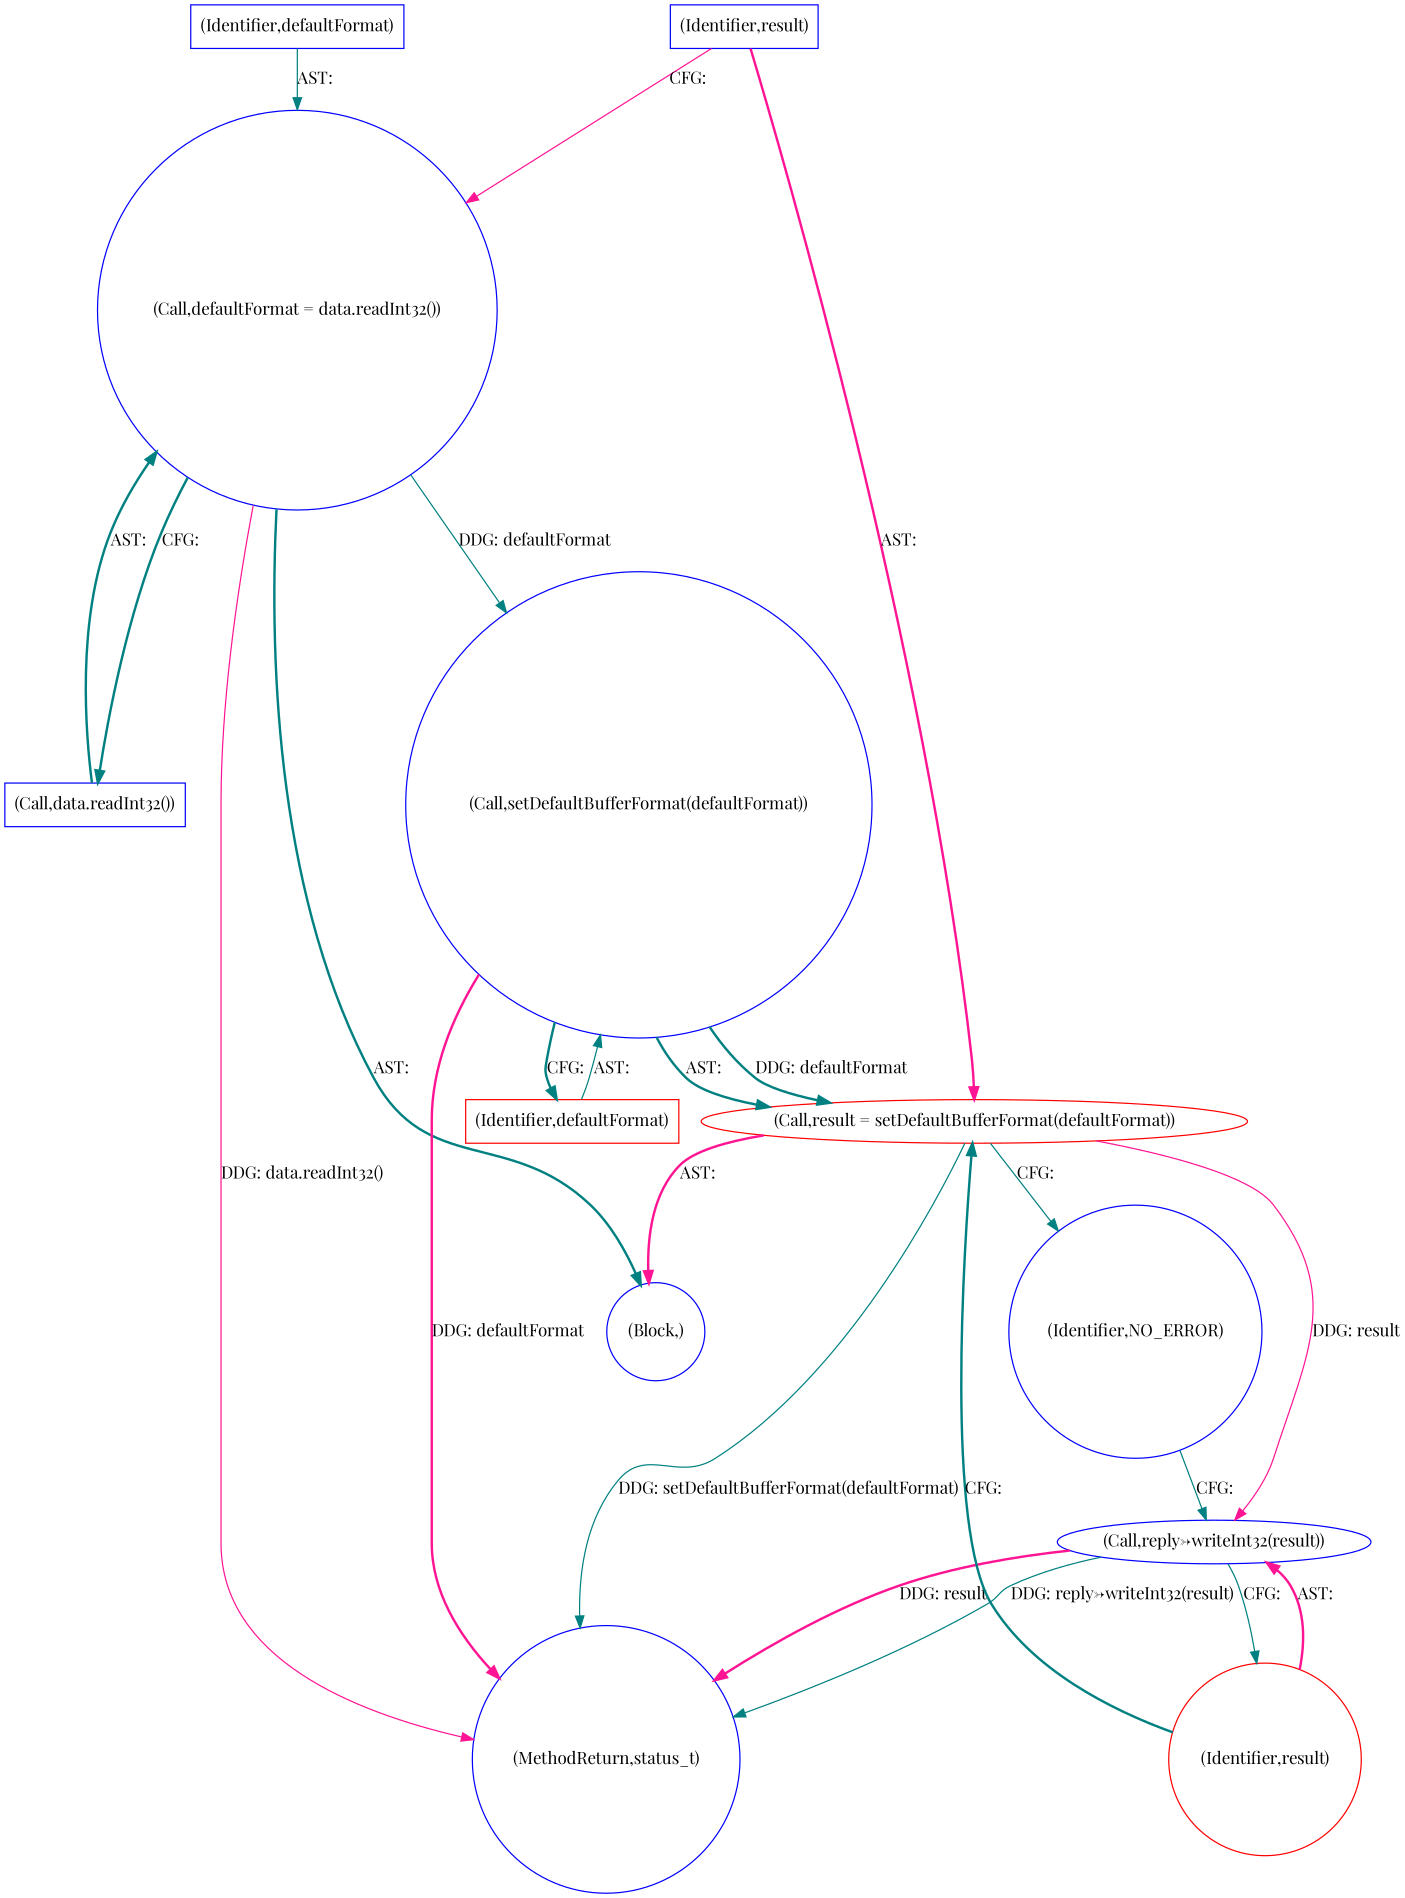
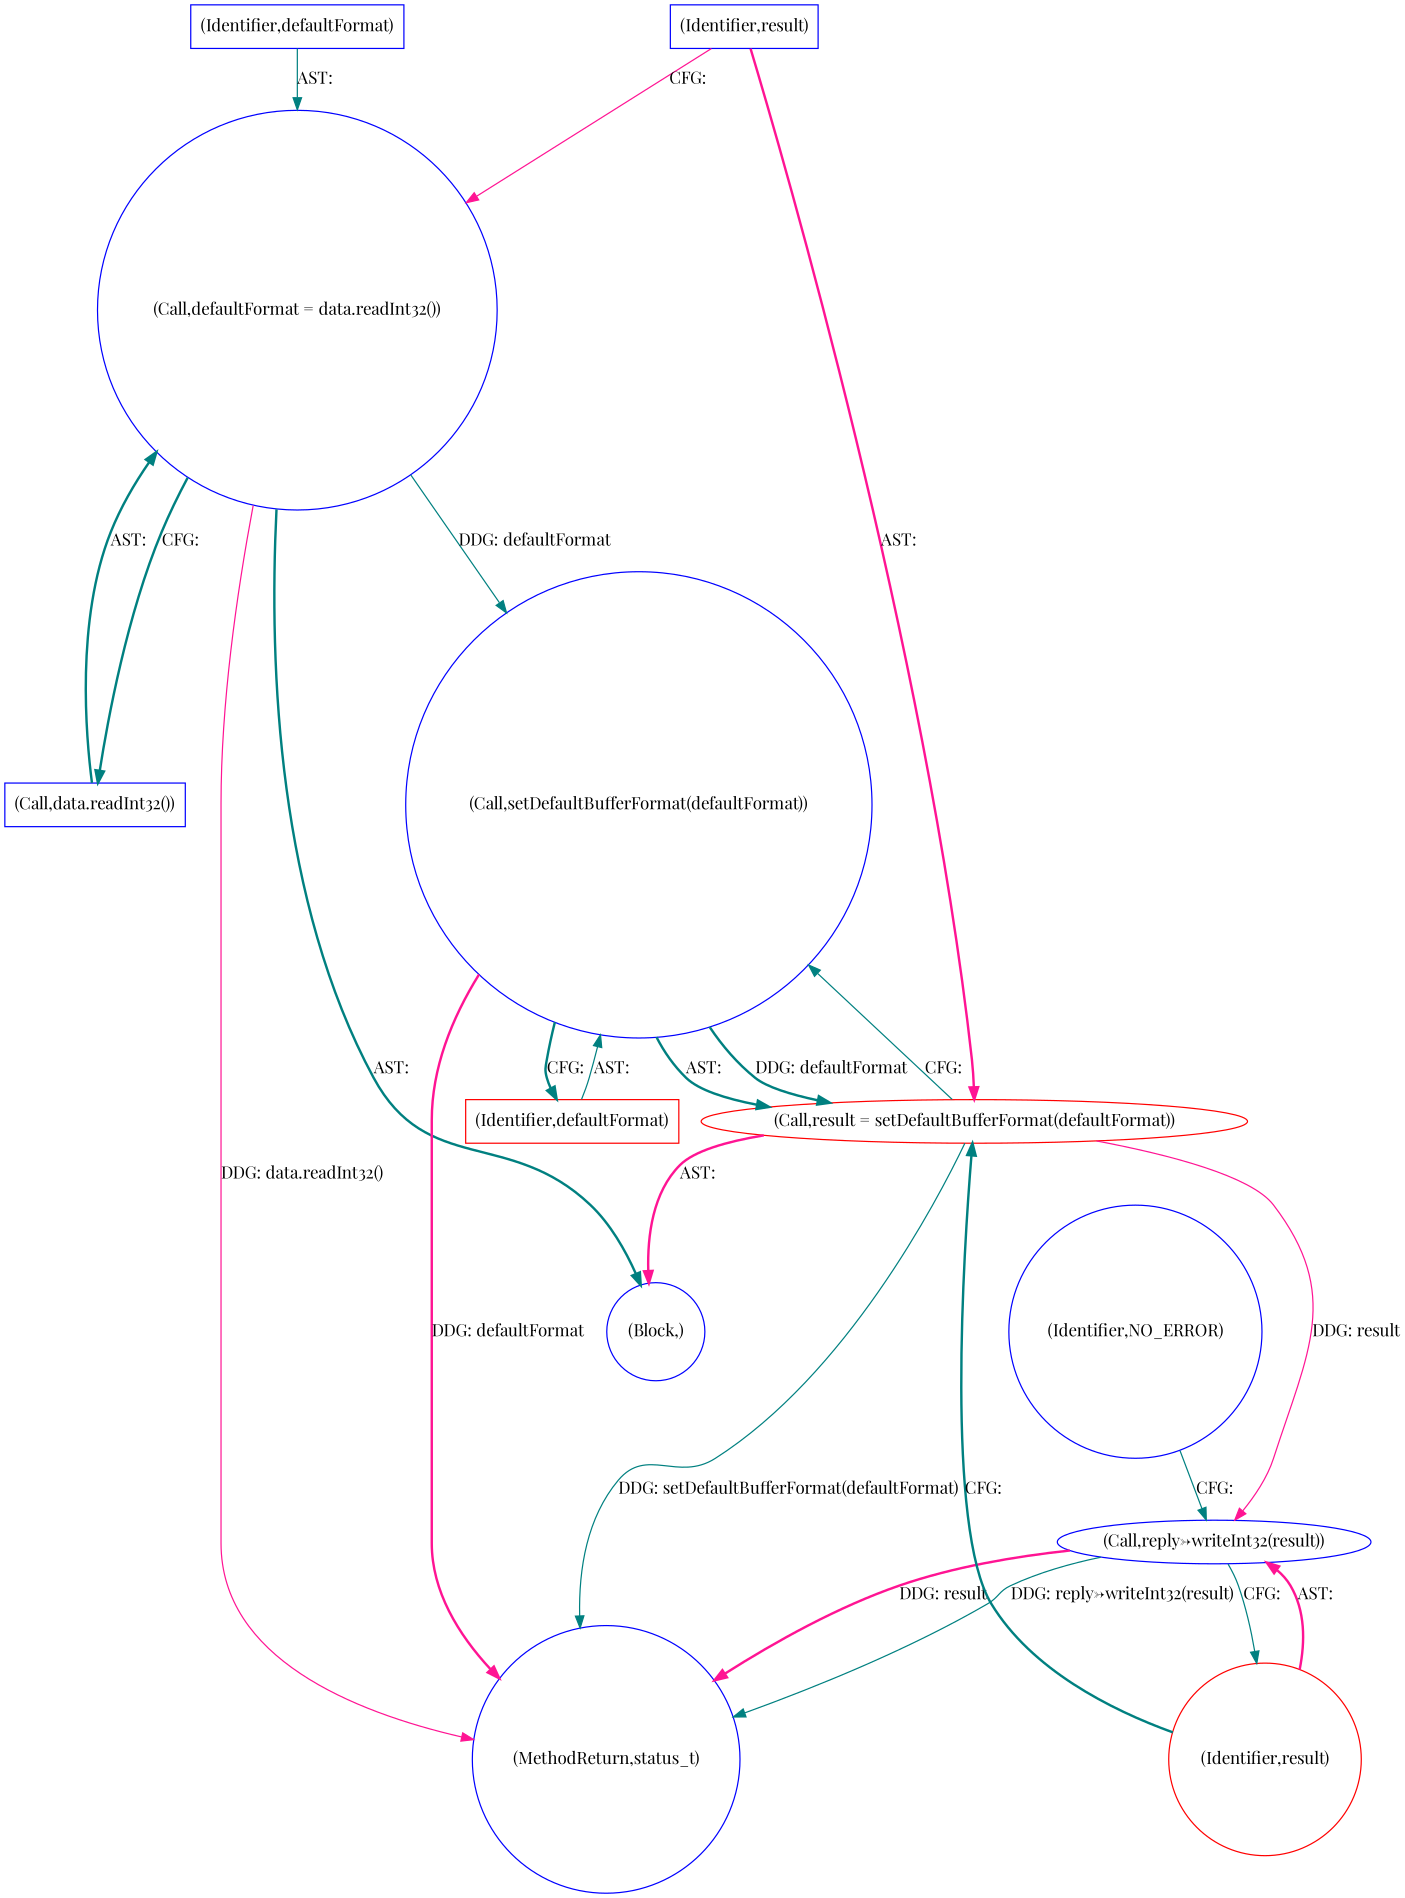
edge "(Call,result = setDefaultBufferFormat(defaultFormat))" -> "(Identifier,NO_ERROR)": now "(Call,result = setDefaultBufferFormat(defaultFormat))" -> "(Call,setDefaultBufferFormat(defaultFormat))"
